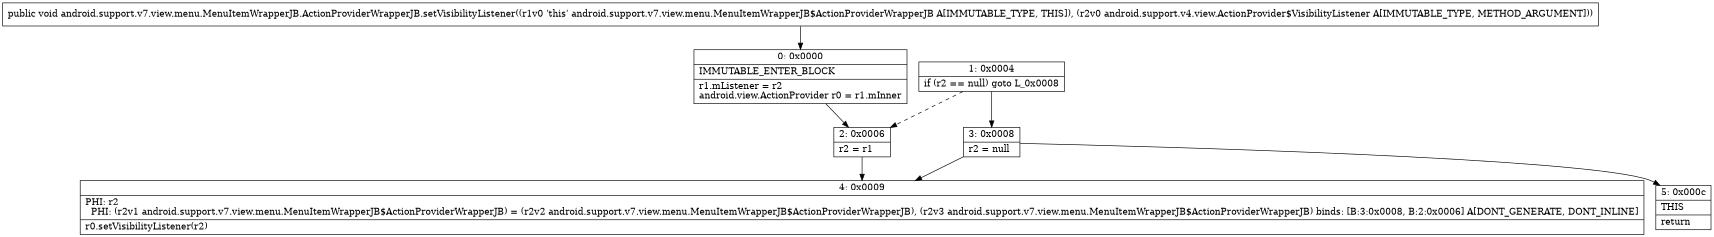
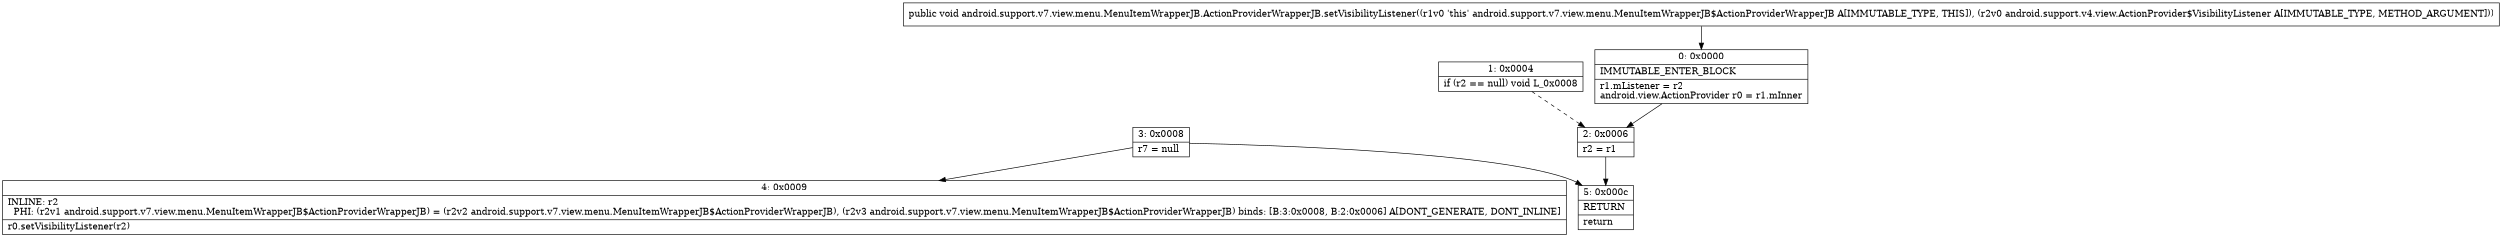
node "1: 0x0004": text "if (r2 == null) goto L_0x0008" -> "if (r2 == null) void L_0x0008"
edge "1: 0x0004" -> "3: 0x0008": removed
node "3: 0x0008": text "r2 = null" -> "r7 = null"
edge "2: 0x0006" -> "4: 0x0009": now "2: 0x0006" -> "5: 0x000c"
node "4: 0x0009": text "PHI: r2" -> "INLINE: r2"
node "5: 0x000c": text "THIS" -> "RETURN"
